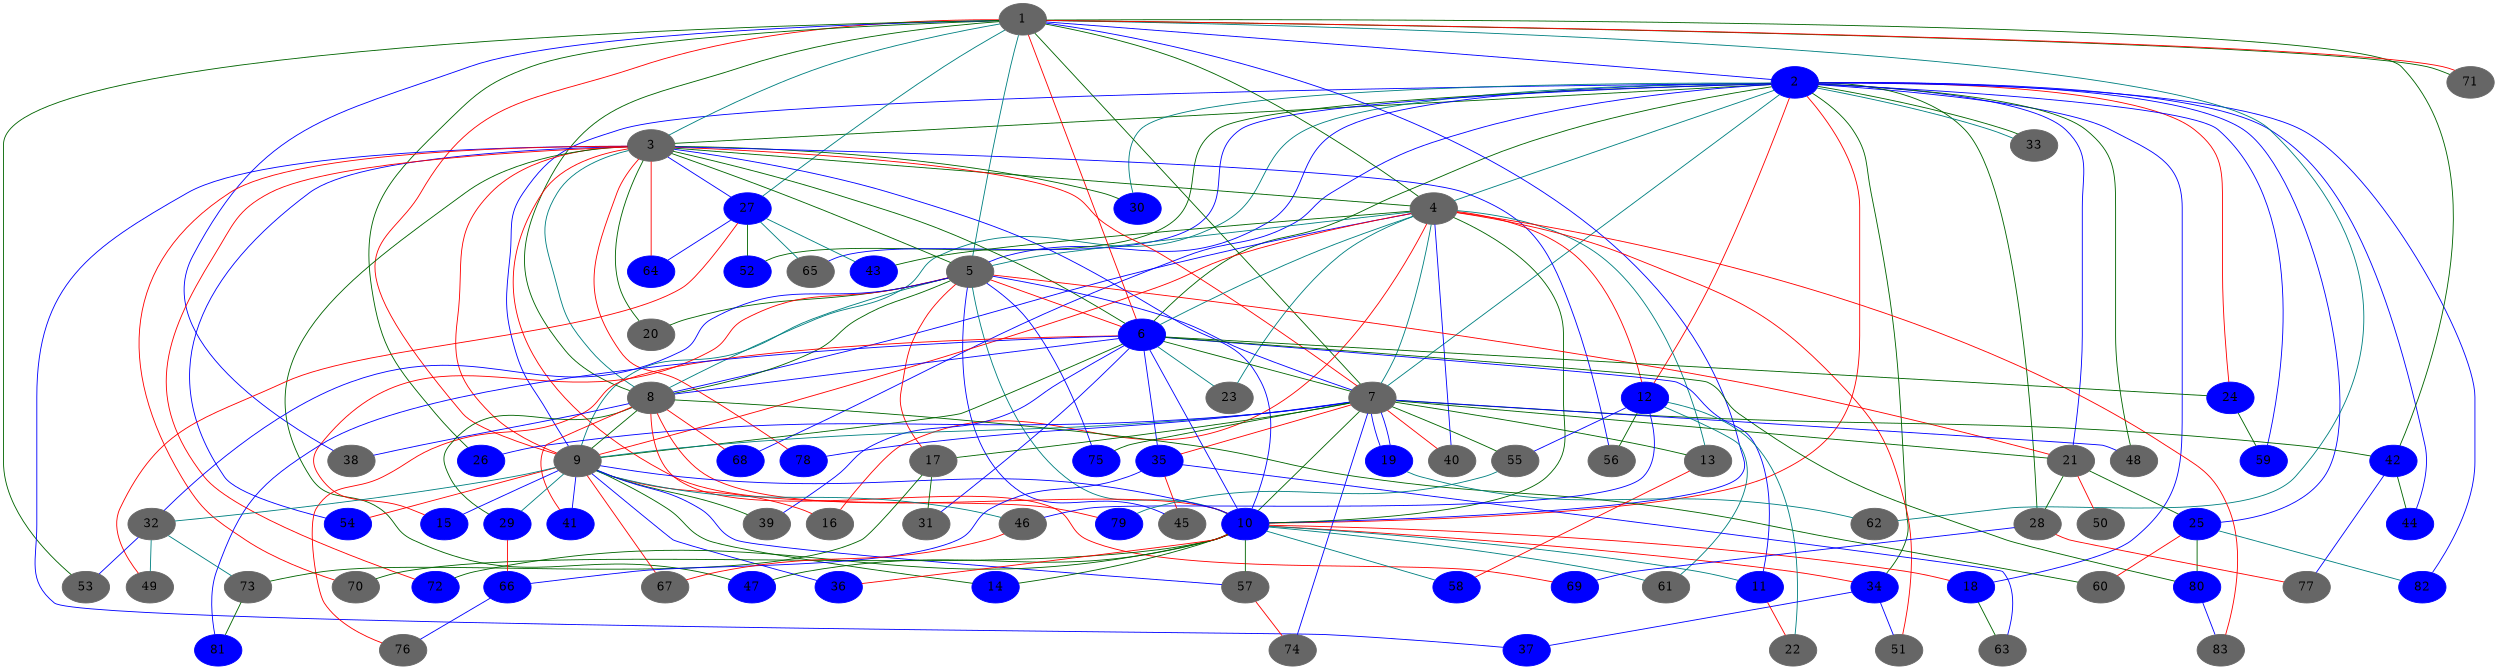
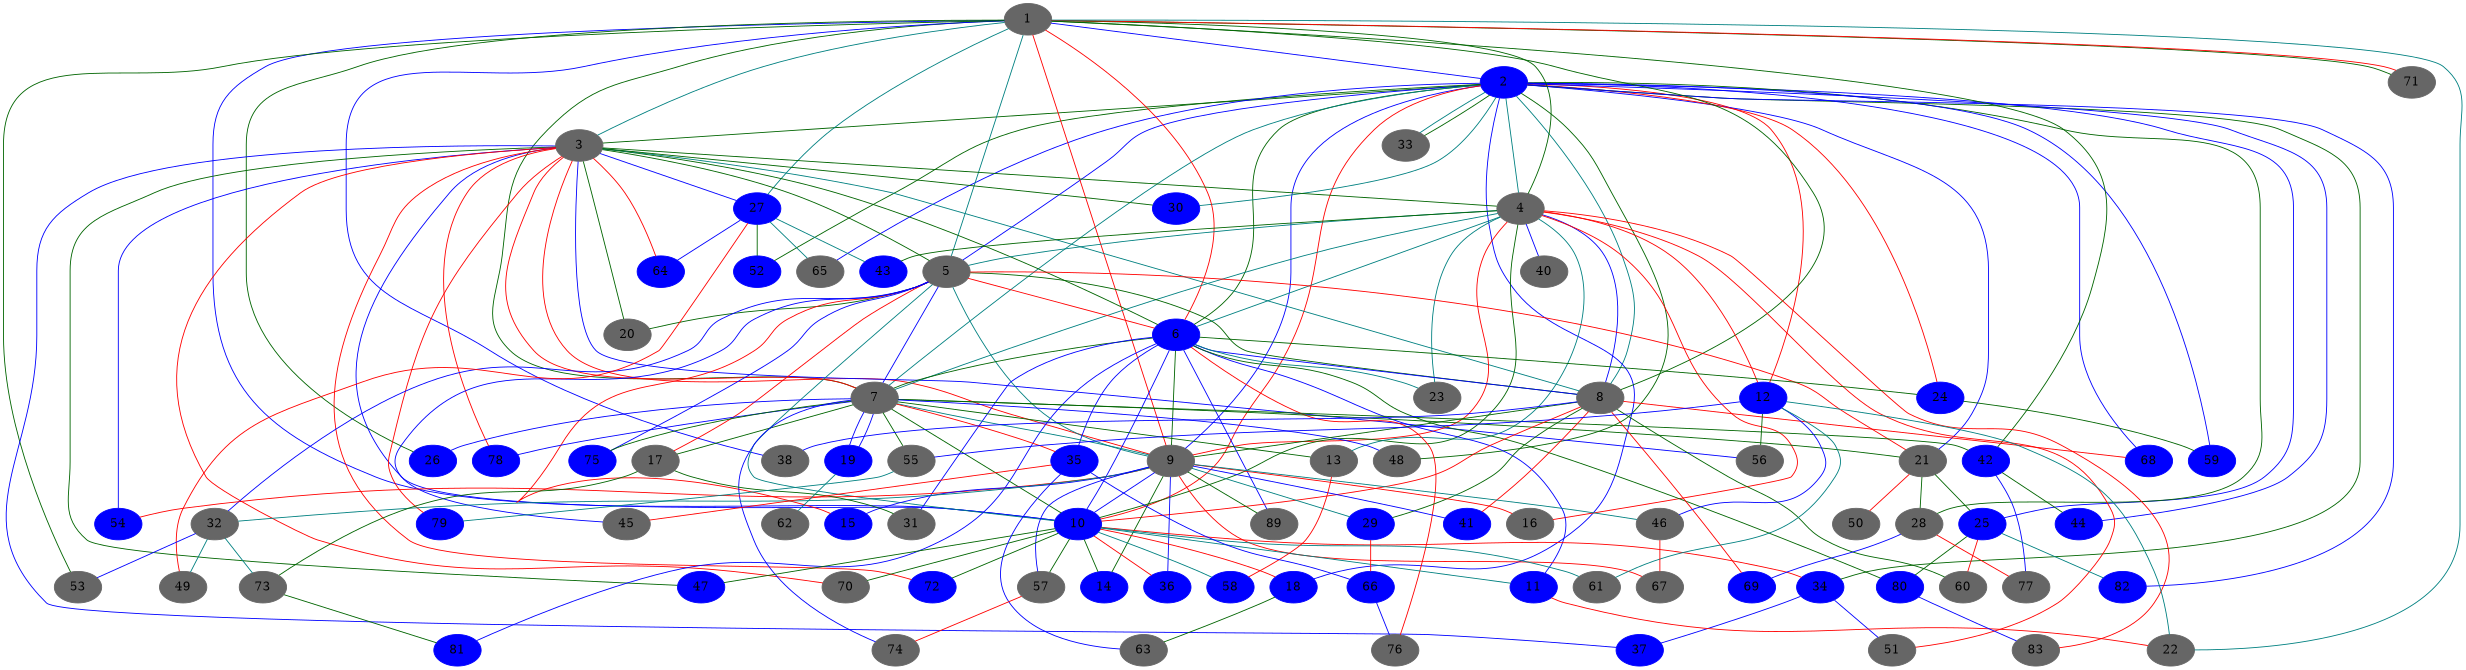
edge "1" -- "62": now "1" -- "22"
edge "7" -- "40": removed
node "39": label "39" -> "89"
